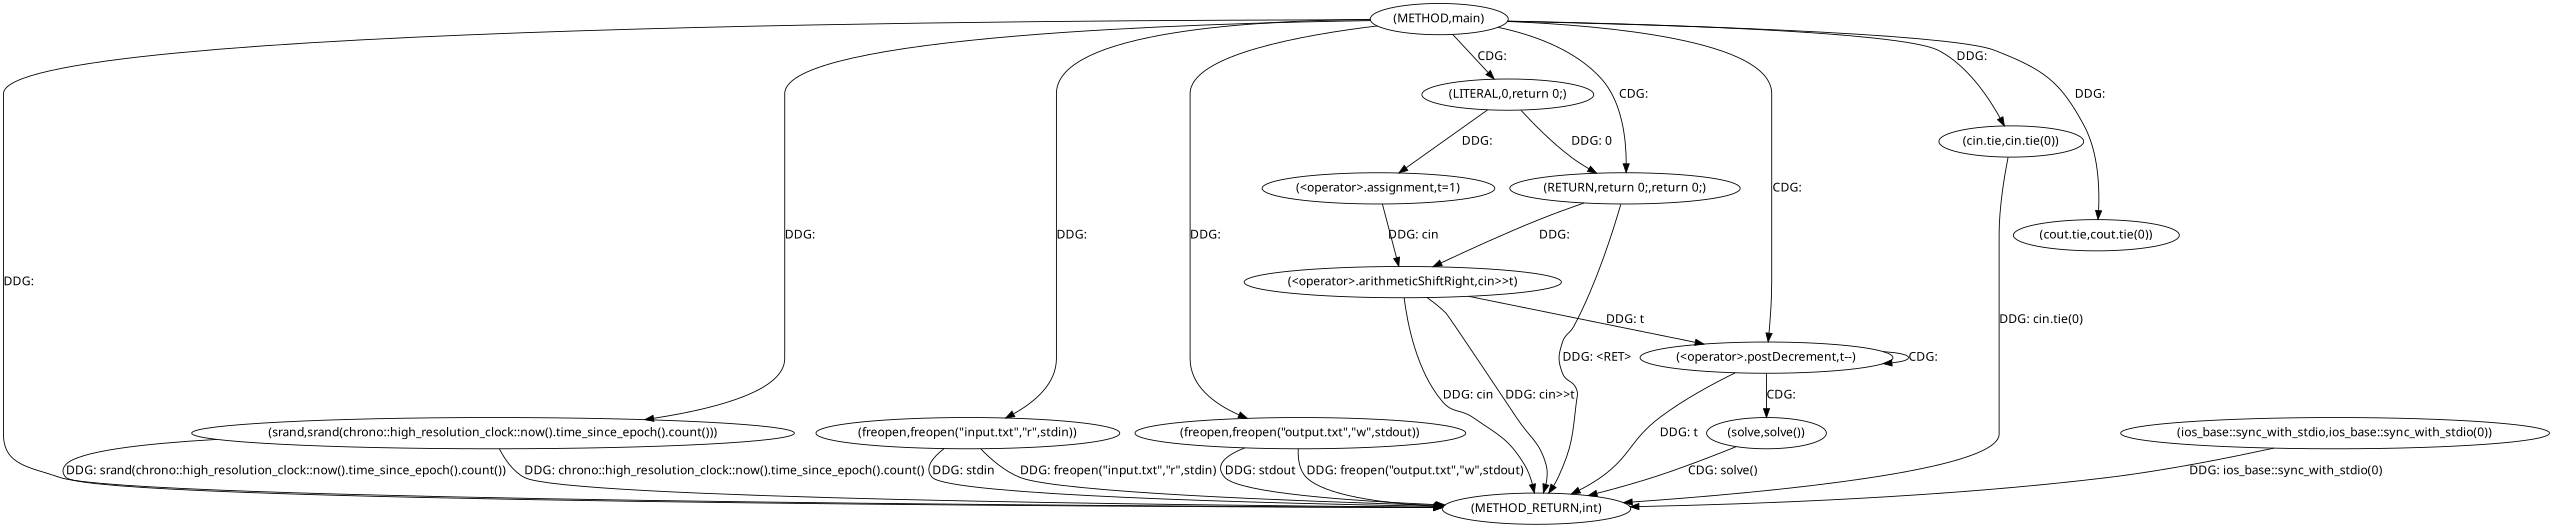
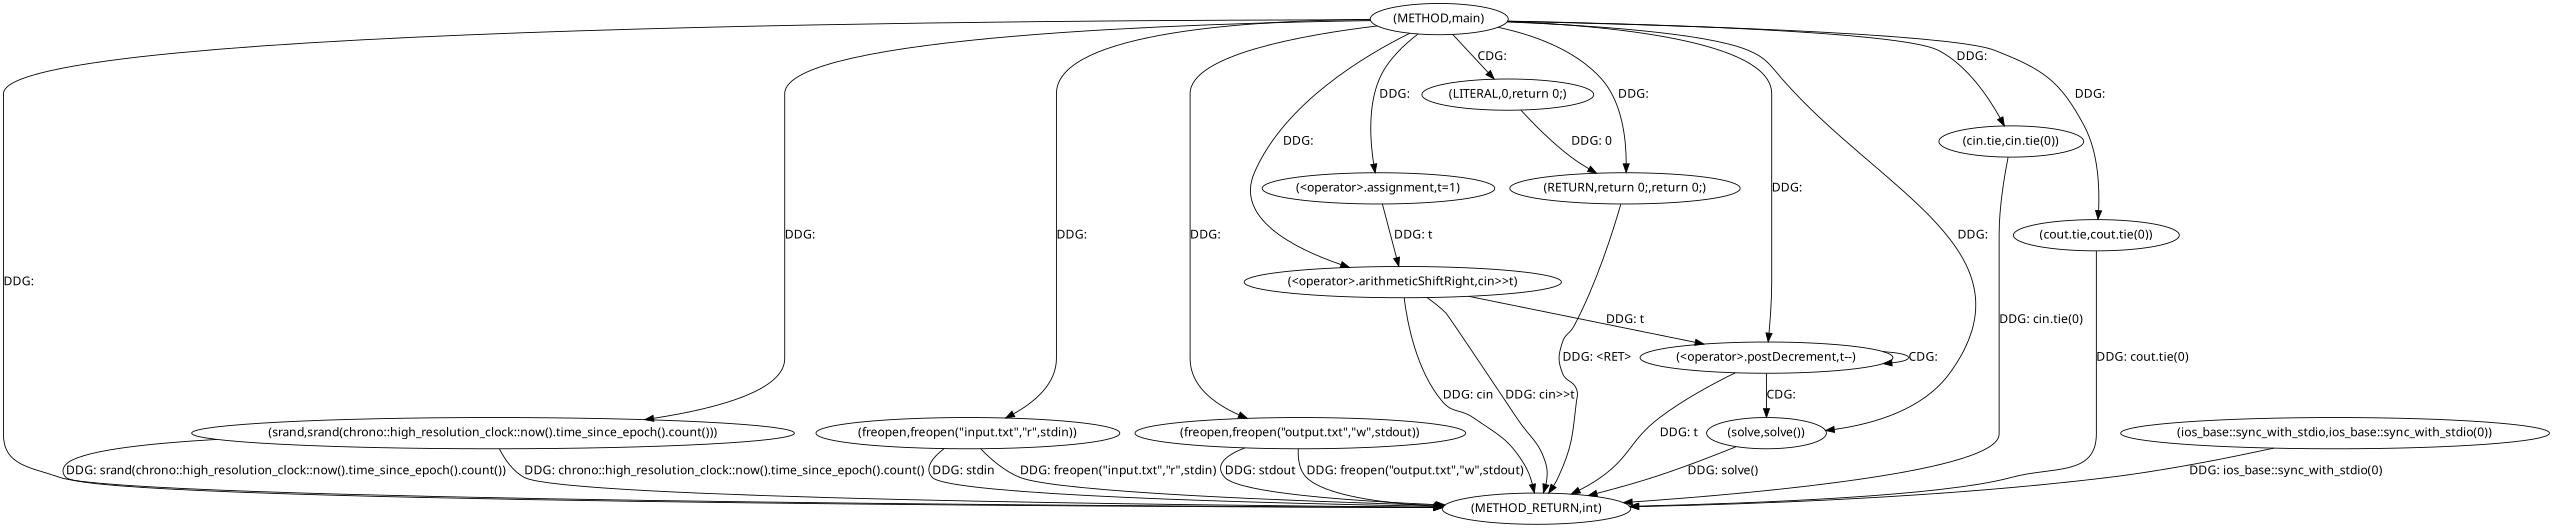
edge "(METHOD,main)" -> "(RETURN,return 0;,return 0;)": label "CDG: " -> "DDG: "
edge "(LITERAL,0,return 0;)" -> "(<operator>.assignment,t=1)": now "(METHOD,main)" -> "(<operator>.assignment,t=1)"
edge "(METHOD,main)" -> "(solve,solve())": added, label "DDG:"
edge "(METHOD,main)" -> "(<operator>.postDecrement,t--)": label "CDG: " -> "DDG: "
edge "(RETURN,return 0;,return 0;)" -> "(<operator>.arithmeticShiftRight,cin>>t)": now "(METHOD,main)" -> "(<operator>.arithmeticShiftRight,cin>>t)"
edge "(<operator>.assignment,t=1)" -> "(<operator>.arithmeticShiftRight,cin>>t)": label "DDG: cin" -> "DDG: t"
edge "(solve,solve())" -> "(METHOD_RETURN,int)": label "CDG: solve()" -> "DDG: solve()"
edge "(cout.tie,cout.tie(0))" -> "(METHOD_RETURN,int)": added, label "DDG: cout.tie(0)"
